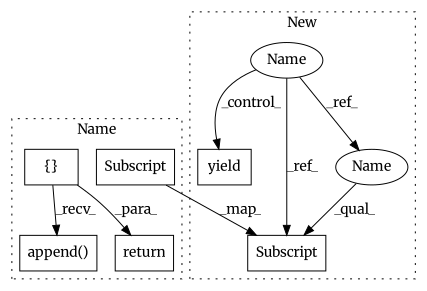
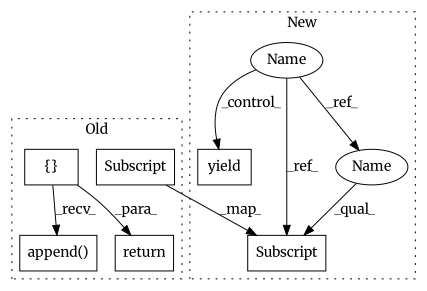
cluster "Name": label "Name" -> "Old"
